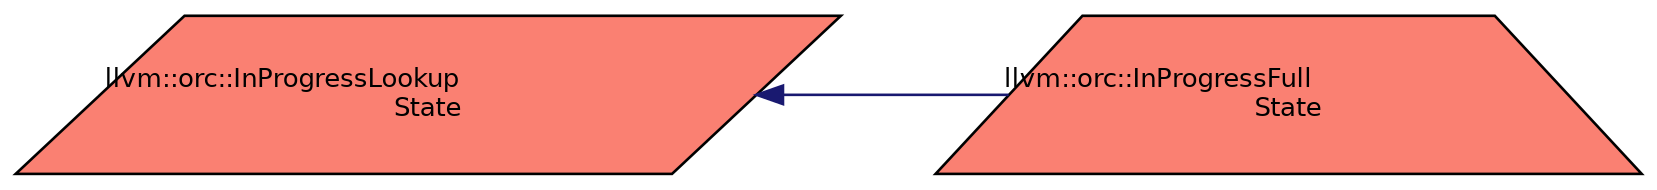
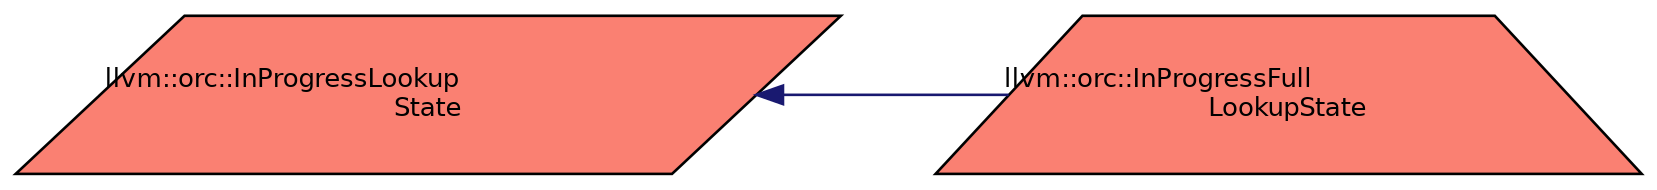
node "llvm::orc::InProgressFull State": label "llvm::orc::InProgressFull State" -> "llvm::orc::InProgressFull LookupState"
